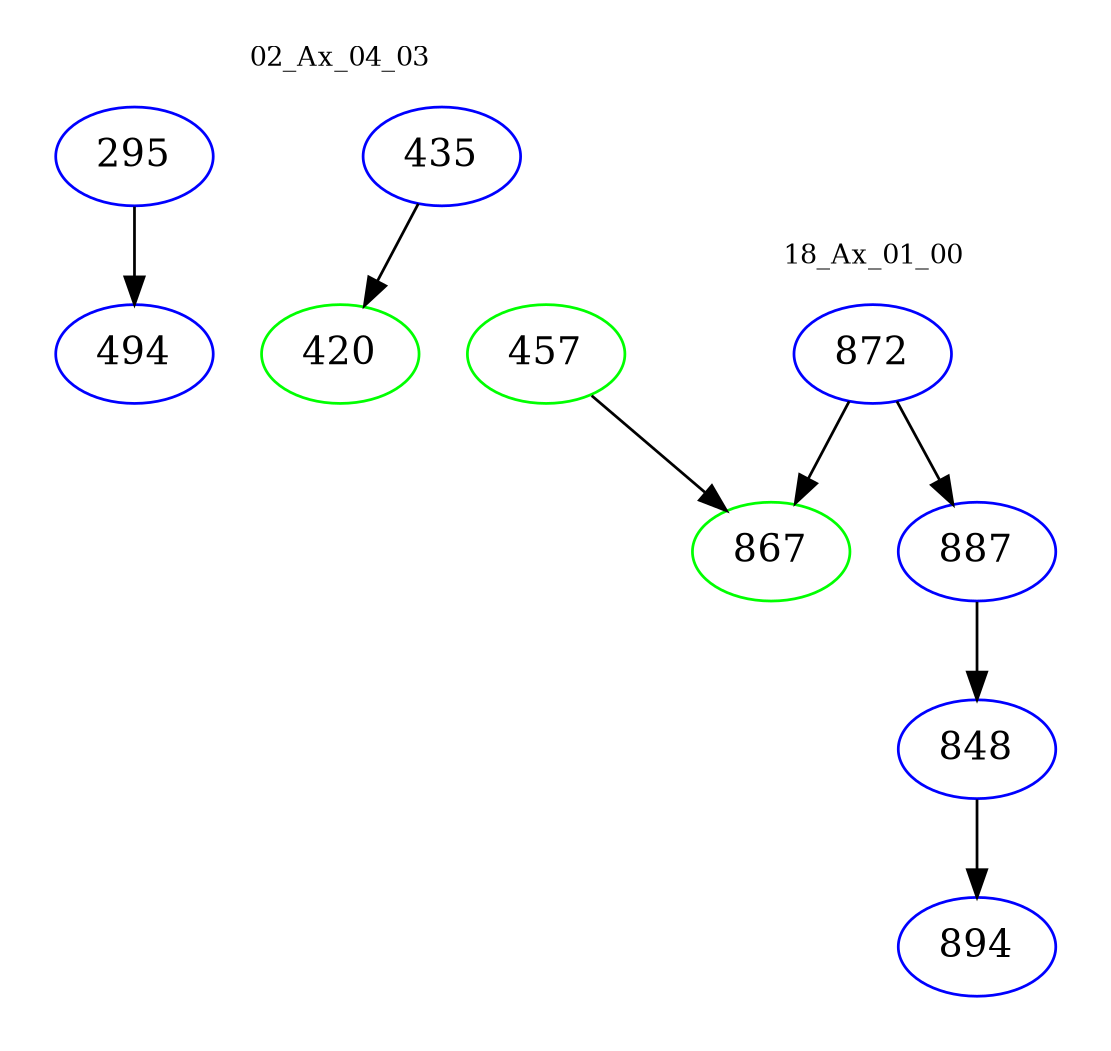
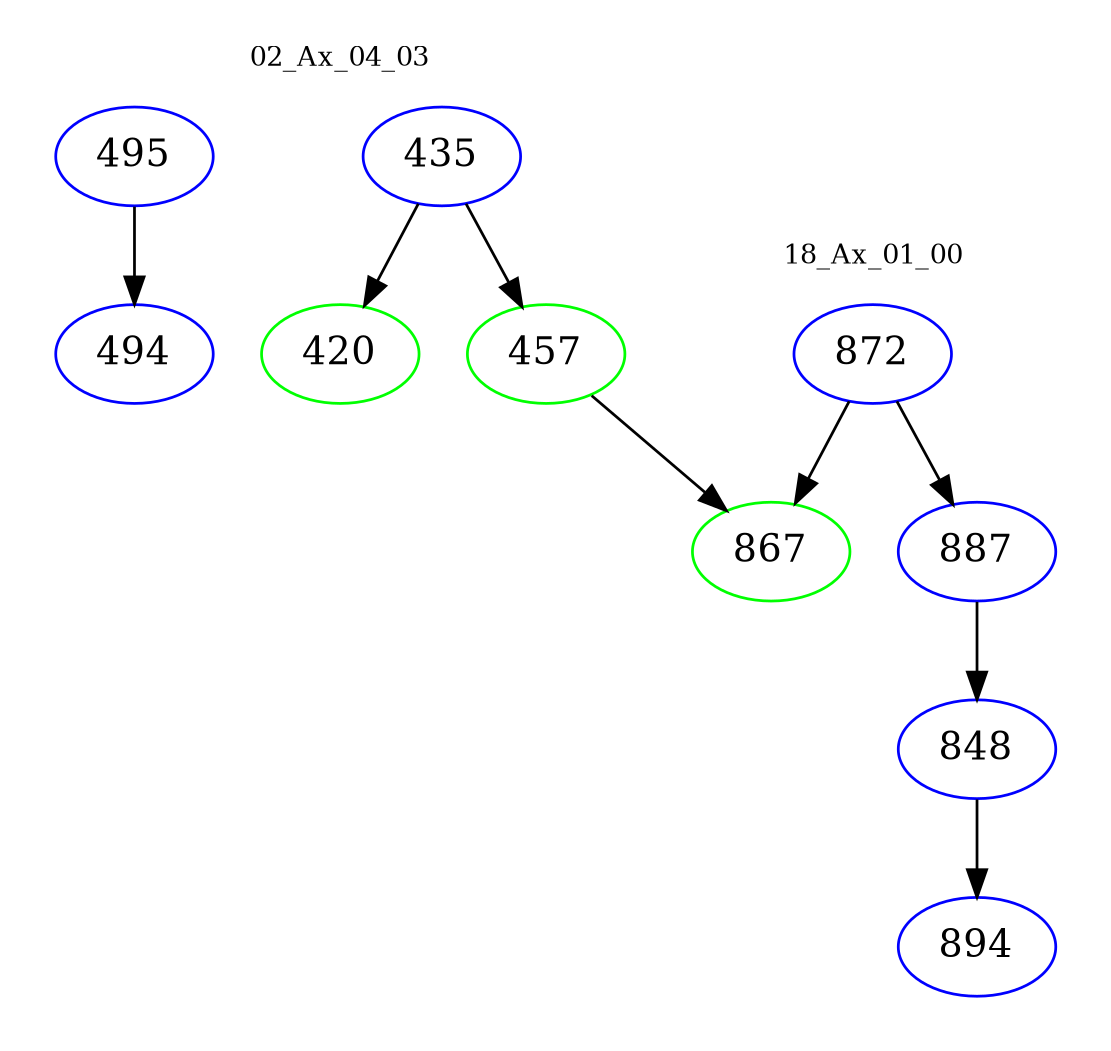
node "295": label "295" -> "495"
edge "435" -> "457": added
